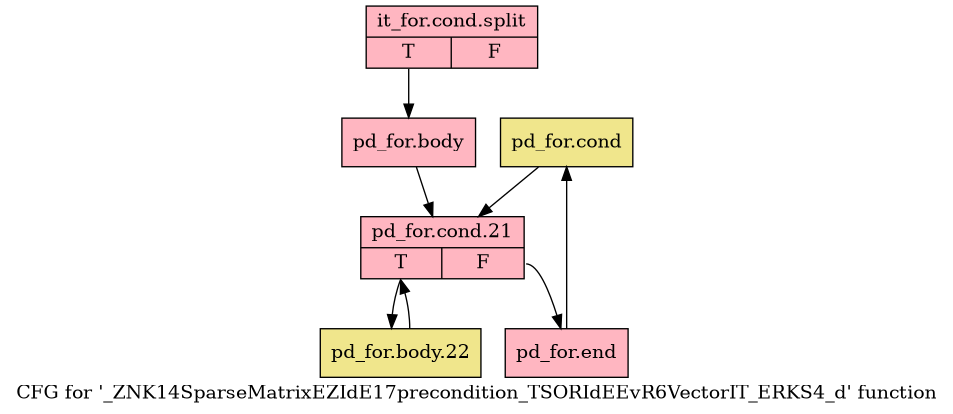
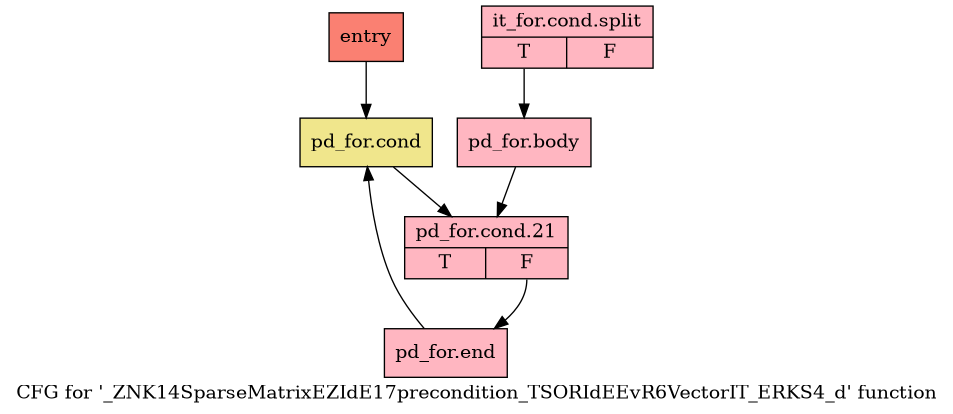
node "entry": added
node "pd_for.body.22": removed
